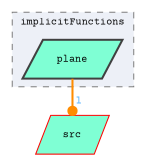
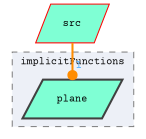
edge "plane" -> "src": reversed
